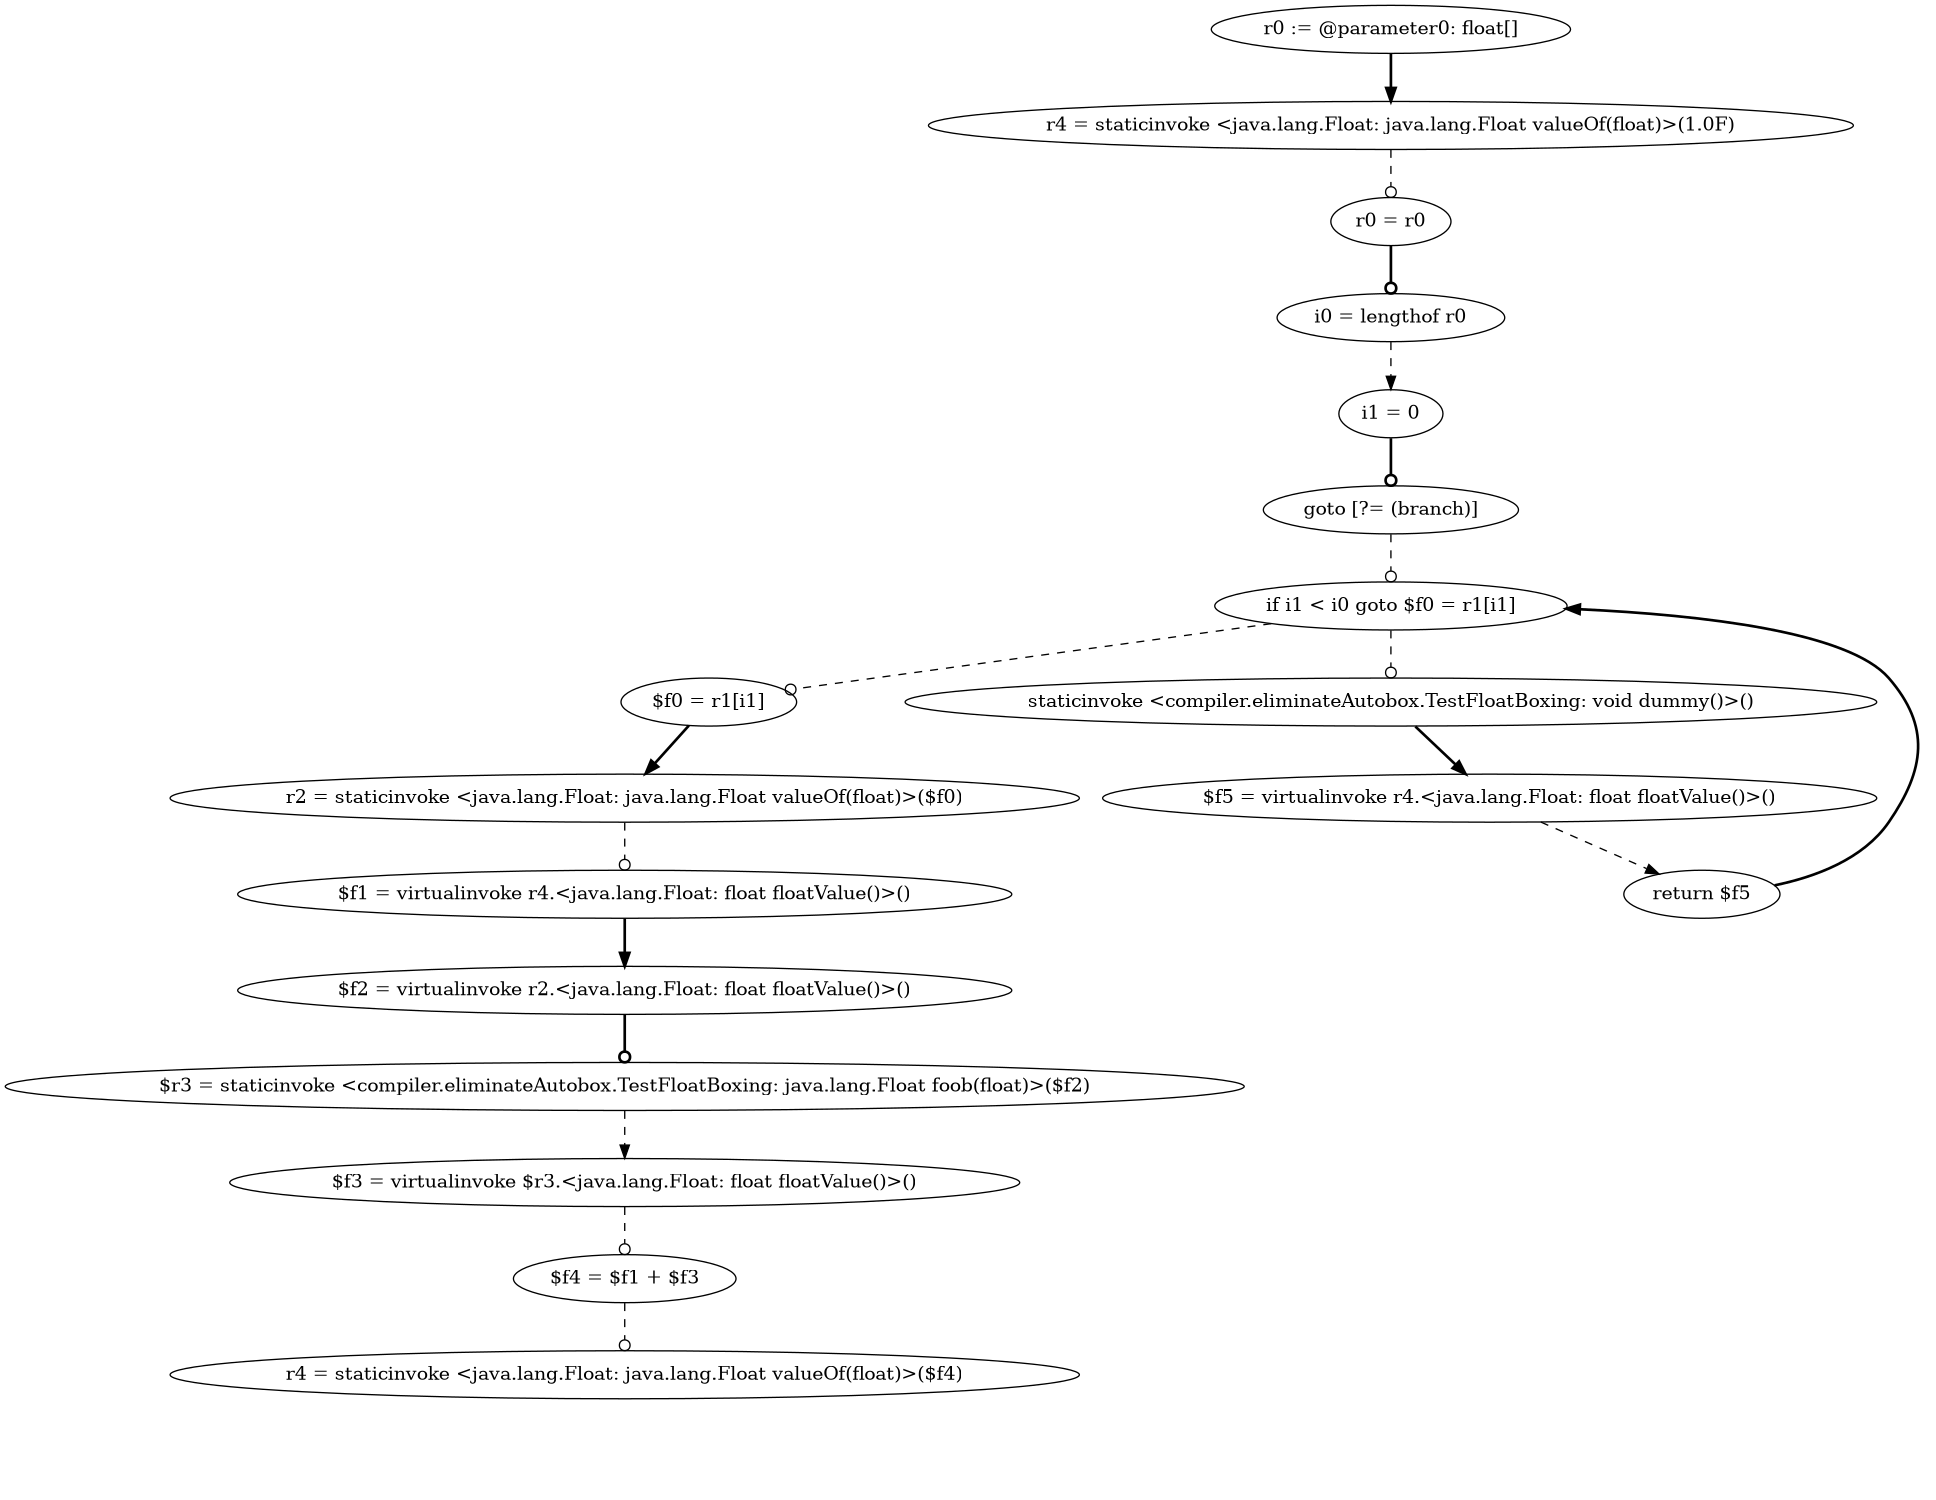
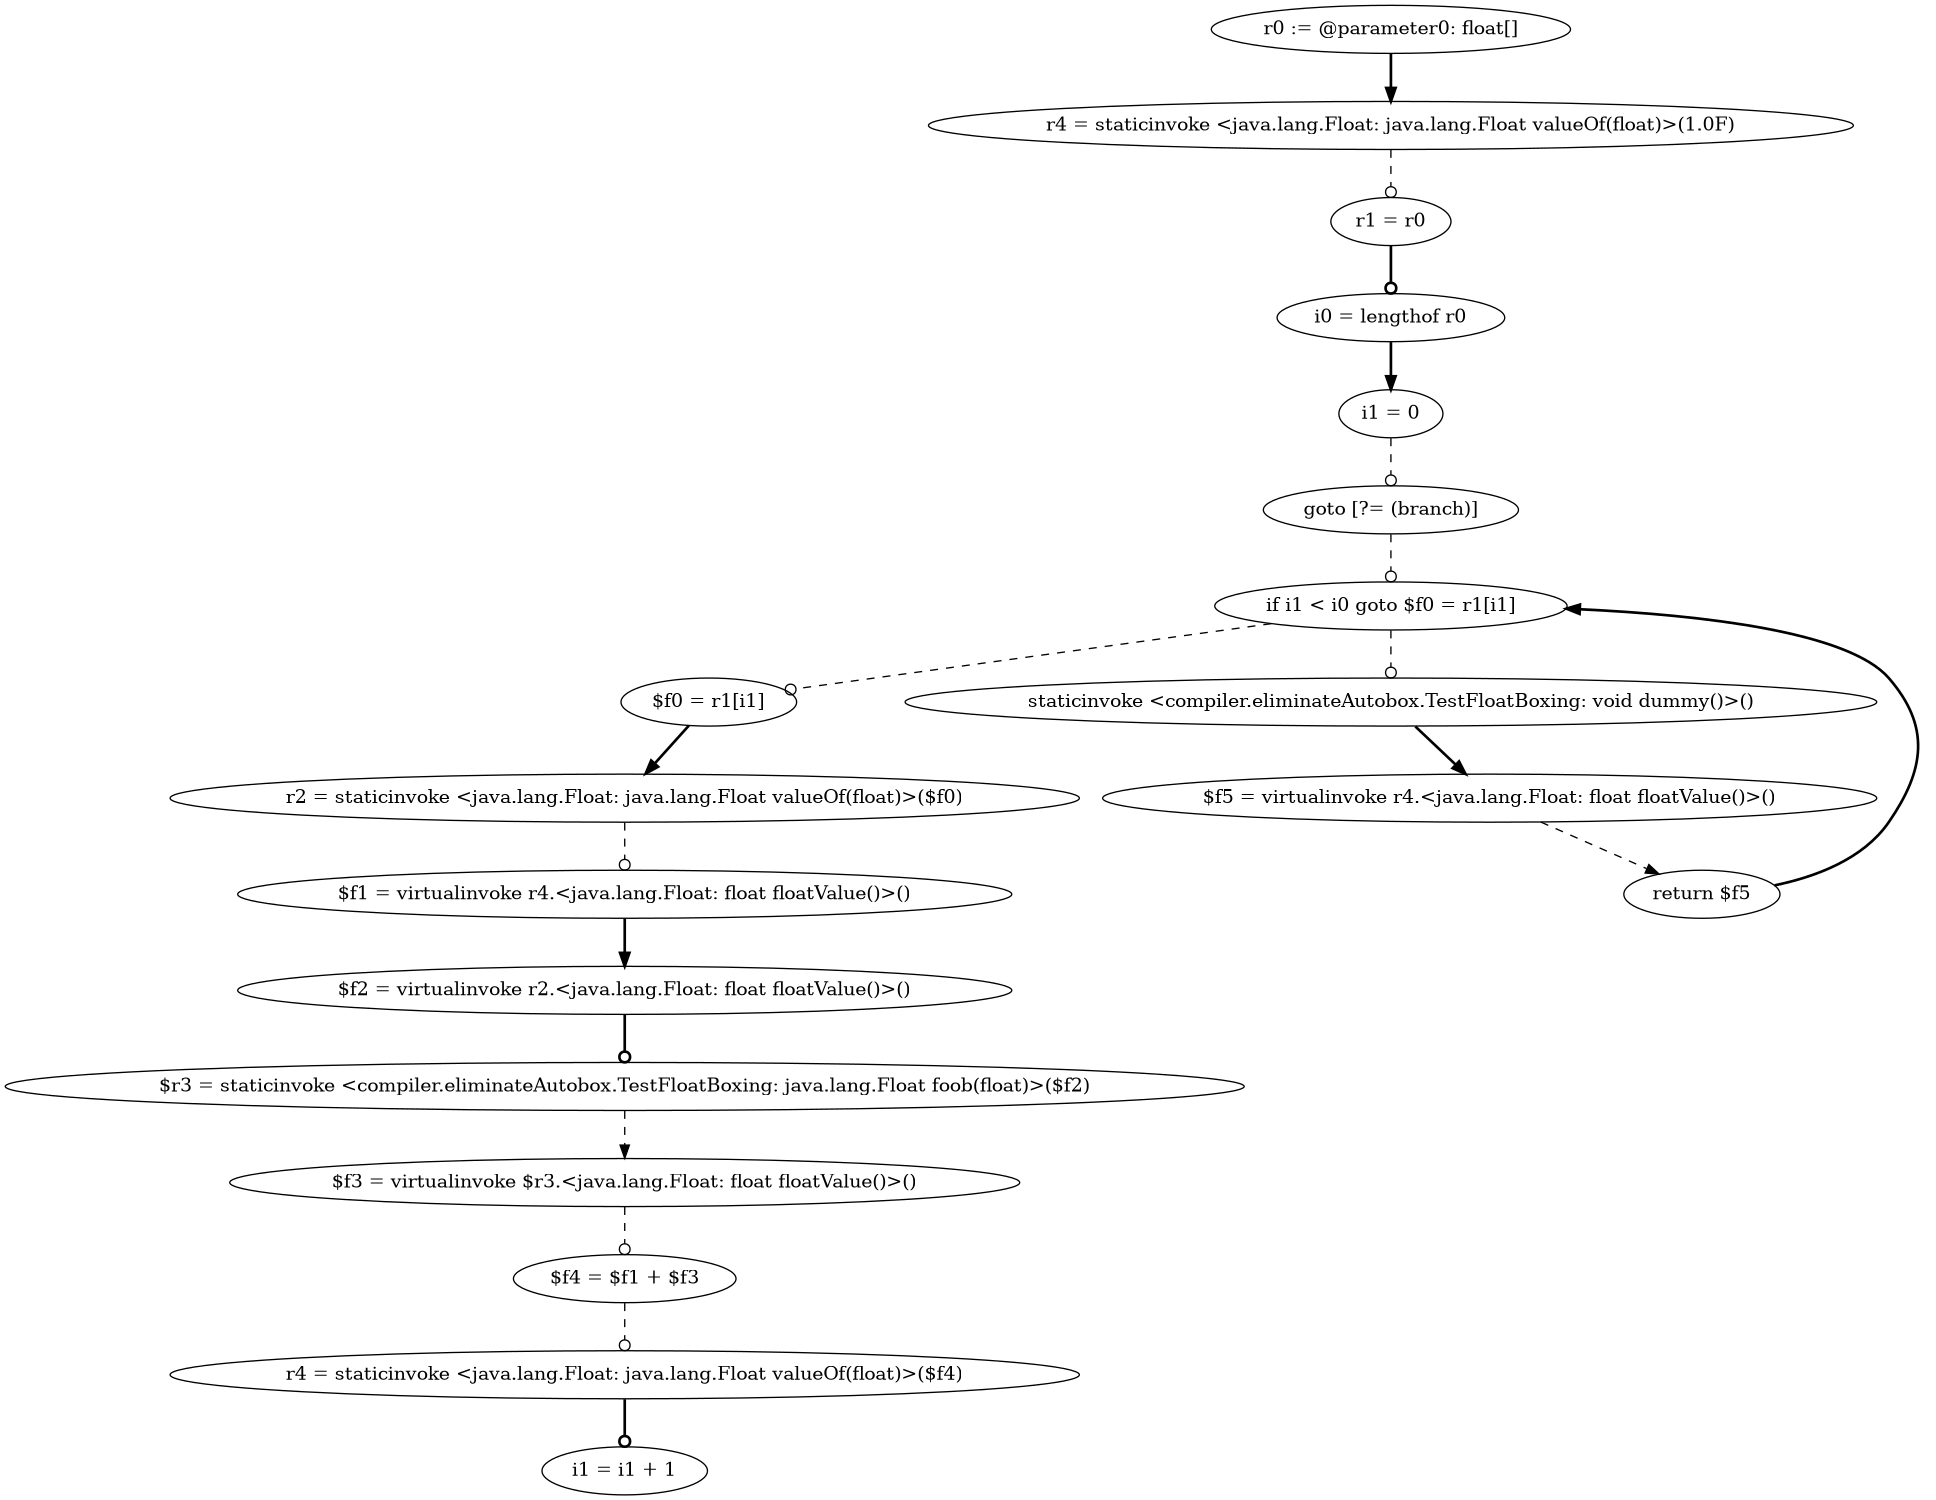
node "r0 = r0": label "r0 = r0" -> "r1 = r0"
edge "i0 = lengthof r0" -> "i1 = 0": style dashed -> bold
edge "i1 = 0" -> "goto [?= (branch)]": style bold -> dashed
node "i1 = i1 + 1": added
